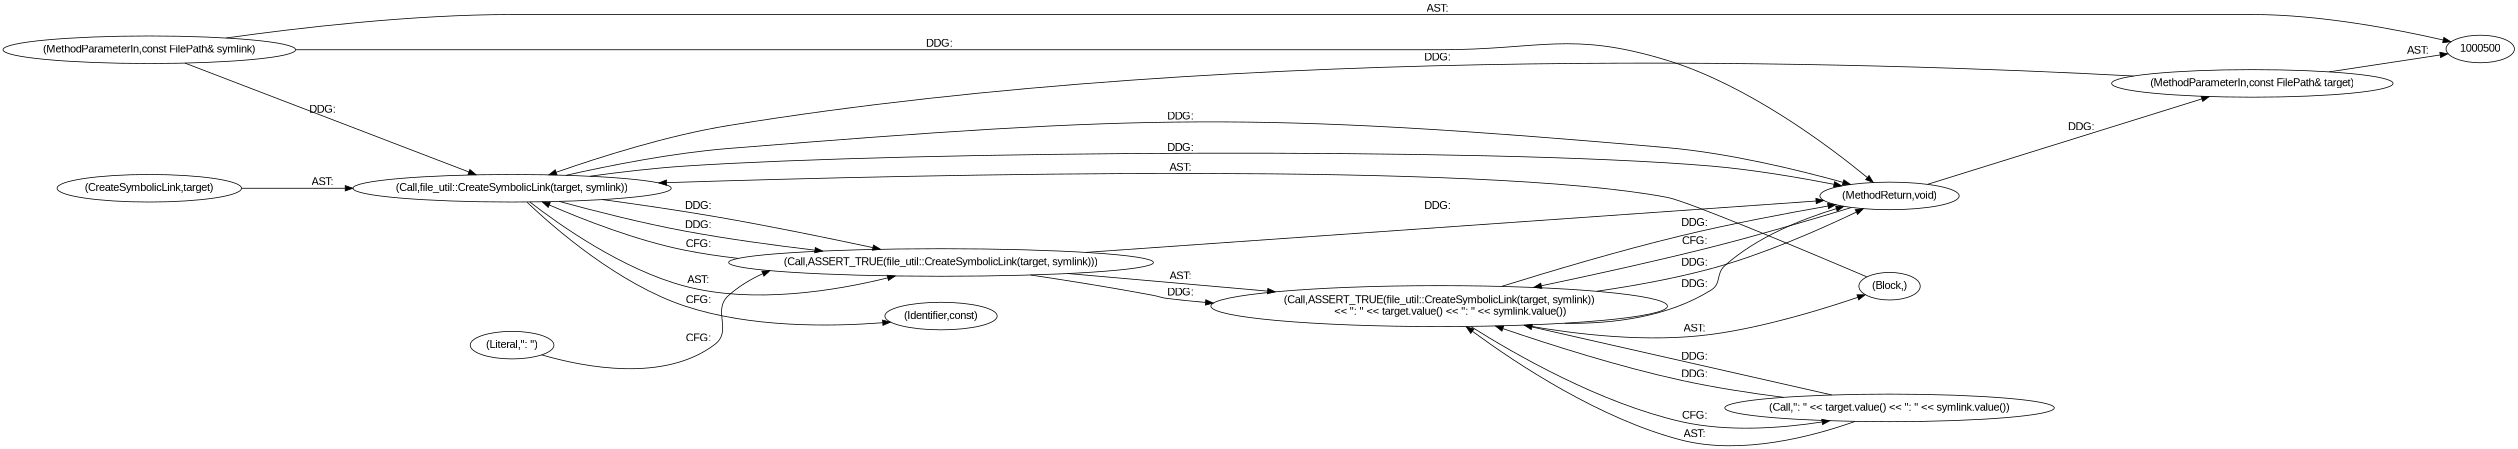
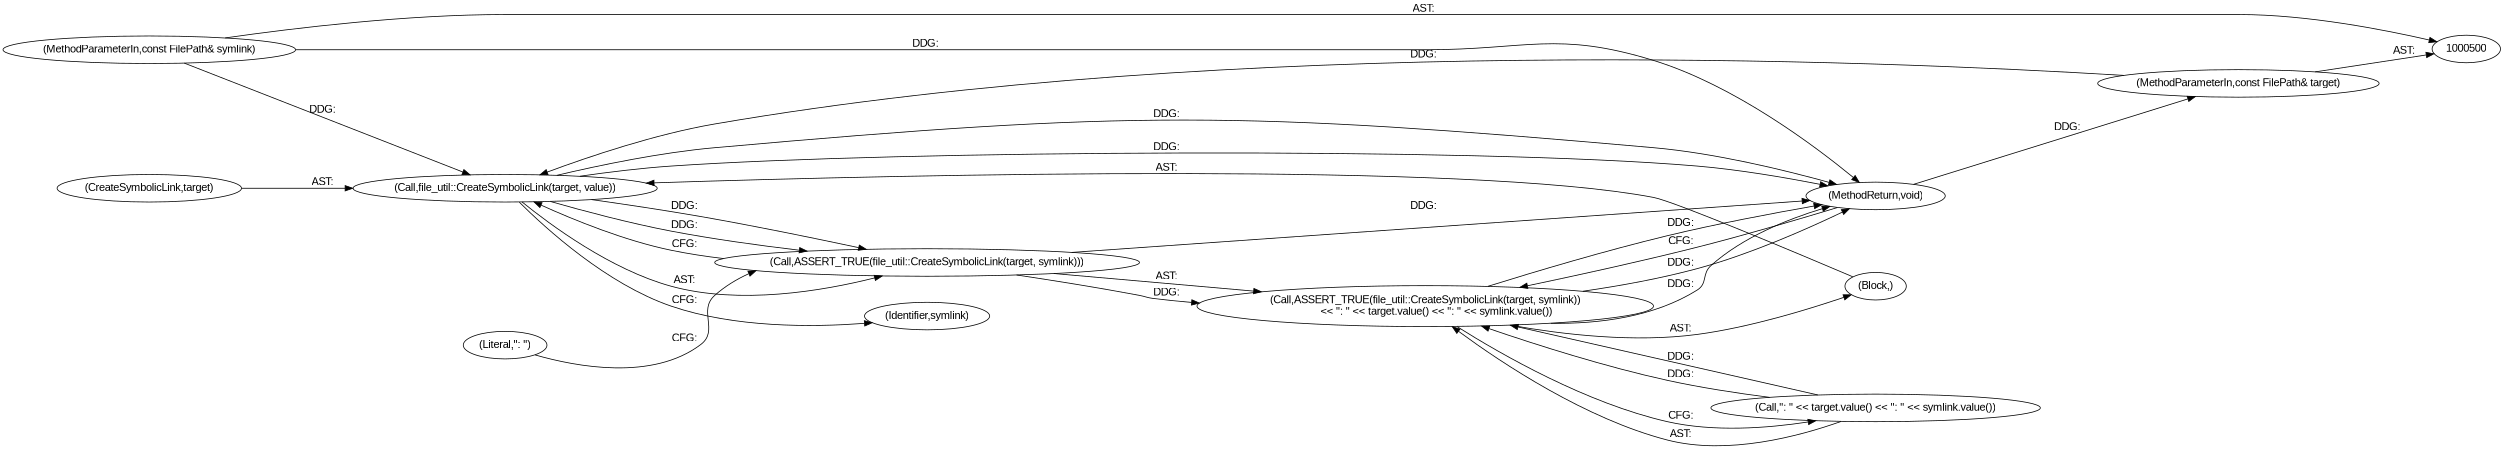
node "(Call,file_util::CreateSymbolicLink(target, symlink))": label "(Call,file_util::CreateSymbolicLink(target, symlink))" -> "(Call,file_util::CreateSymbolicLink(target, value))"
node "(Identifier,const)": label "(Identifier,const)" -> "(Identifier,symlink)"
